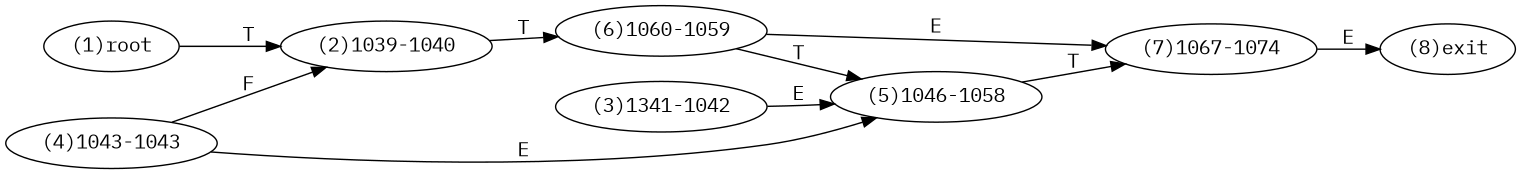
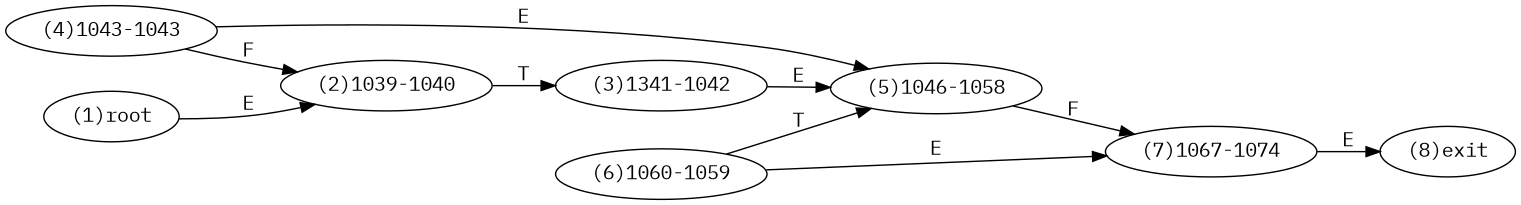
edge "(1)root" -> "(2)1039-1040": label "T" -> "E"
edge "(2)1039-1040" -> "(6)1060-1059": now "(2)1039-1040" -> "(3)1341-1042"
edge "(5)1046-1058" -> "(7)1067-1074": label "T" -> "F"
